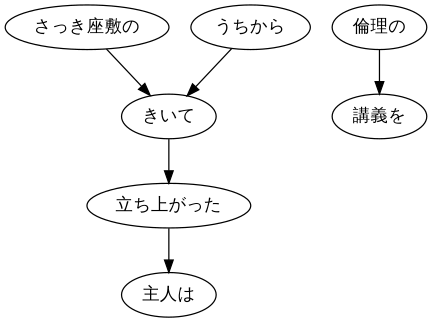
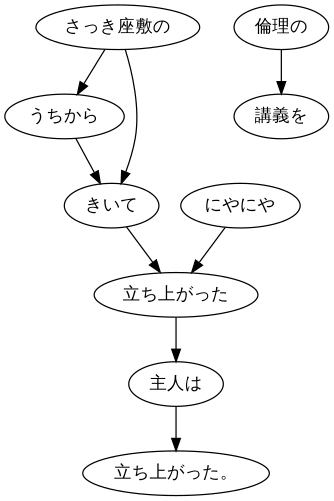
edge "さっき座敷の" -> "うちから": added
node "にやにや": added
node "立ち上がった。": added
